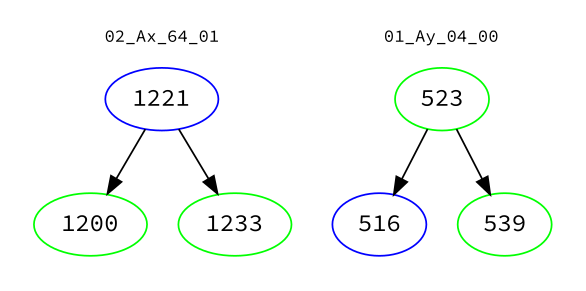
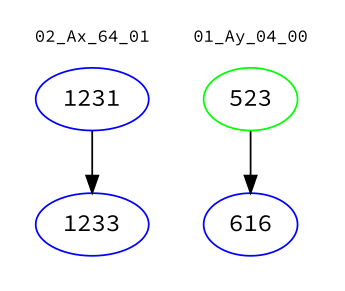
node "1221": label "1221" -> "1231"
node "1200": removed
node "1233": color green -> blue
node "516": label "516" -> "616"
node "539": removed
